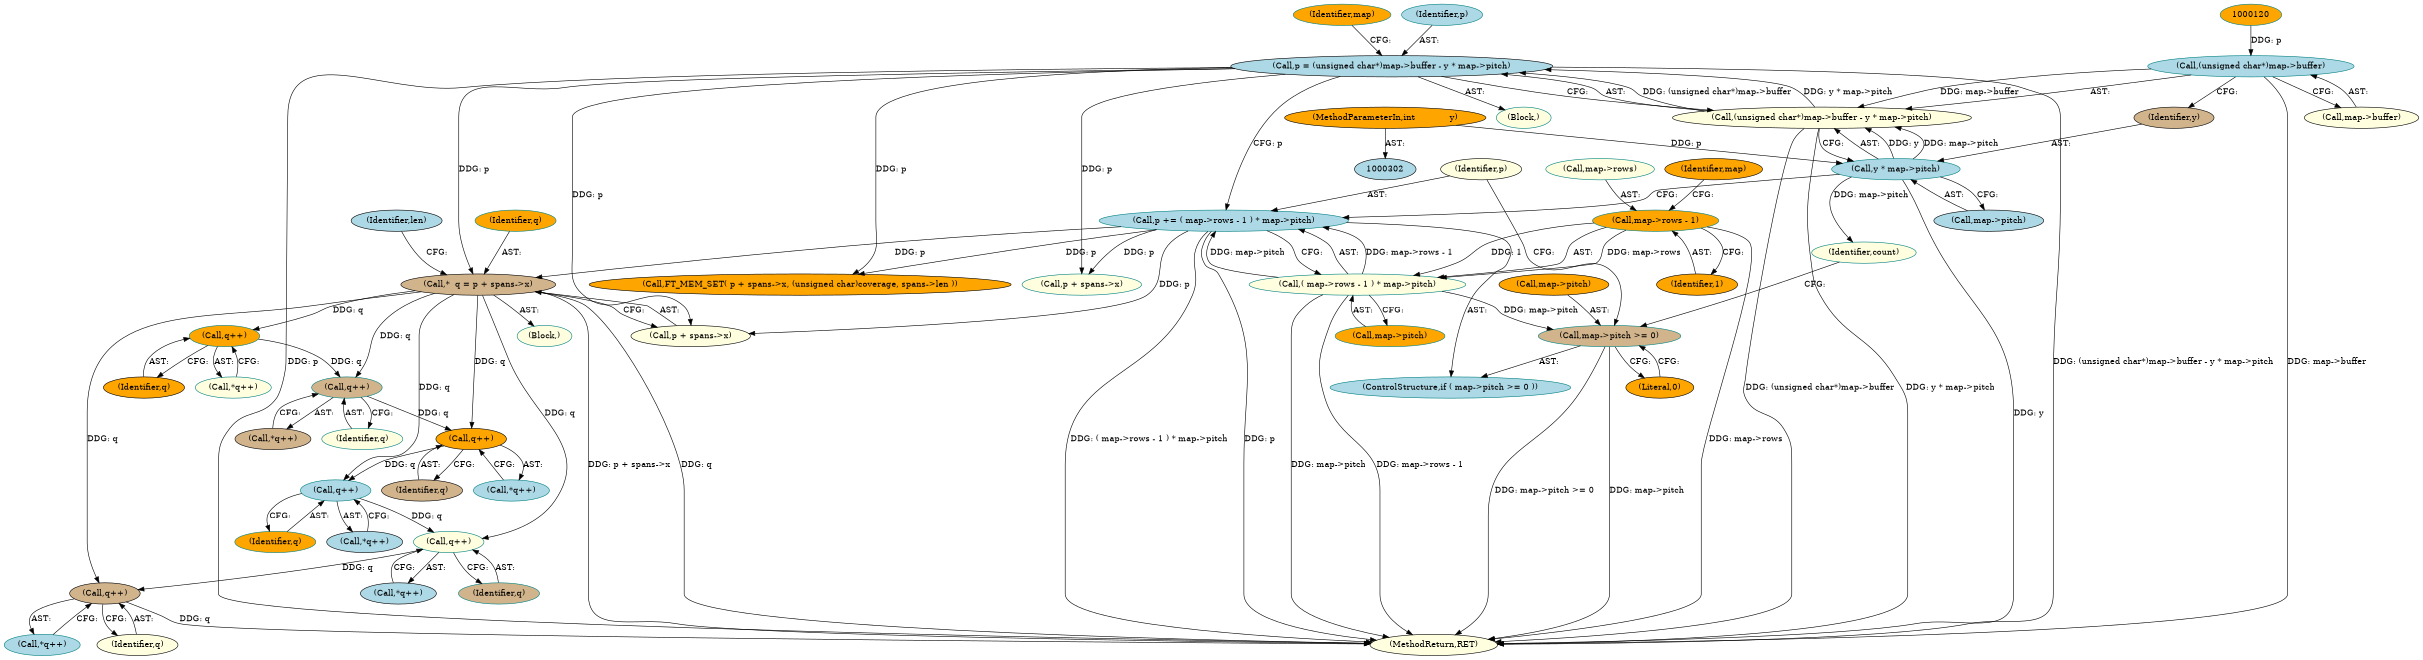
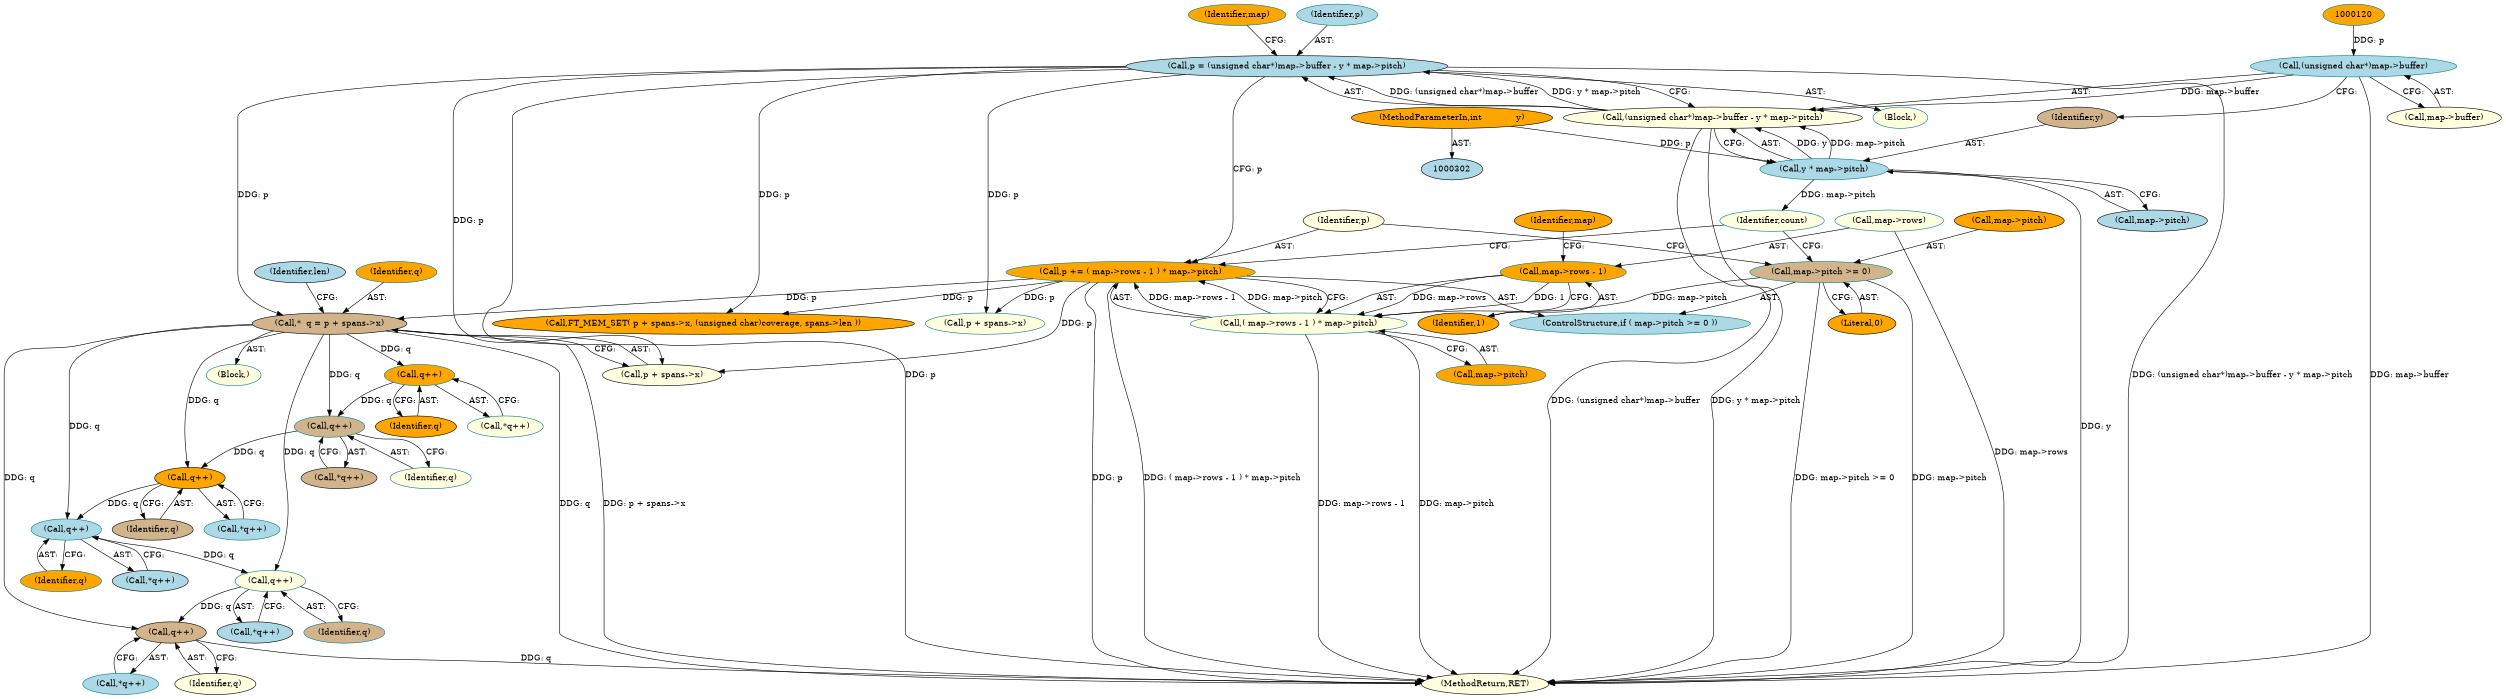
edge "(Call,y * map->pitch)" -> "(Call,p += ( map->rows - 1 ) * map->pitch)": now "(Identifier,count)" -> "(Call,p += ( map->rows - 1 ) * map->pitch)"
node "(Call,p += ( map->rows - 1 ) * map->pitch)": fillcolor lightblue -> orange
edge "(Call,( map->rows - 1 ) * map->pitch)" -> "(Call,map->pitch >= 0)": reversed
edge "(Literal,0)" -> "(Call,map->pitch >= 0)": label "CFG: " -> "AST: "
edge "(Call,map->rows - 1)" -> "(MethodReturn,RET)": now "(Call,map->rows)" -> "(MethodReturn,RET)"
